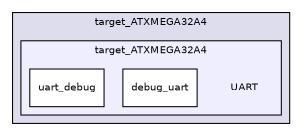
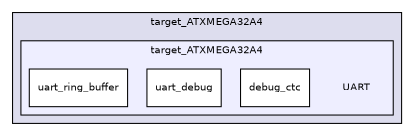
node "uart_ring_buffer": added
node "debug_uart": label "debug_uart" -> "debug_ctc"
